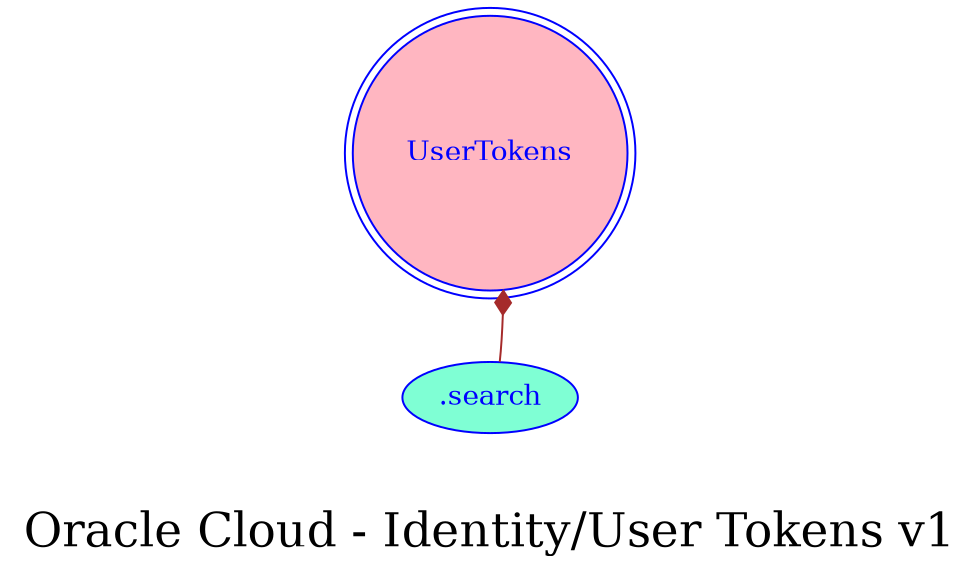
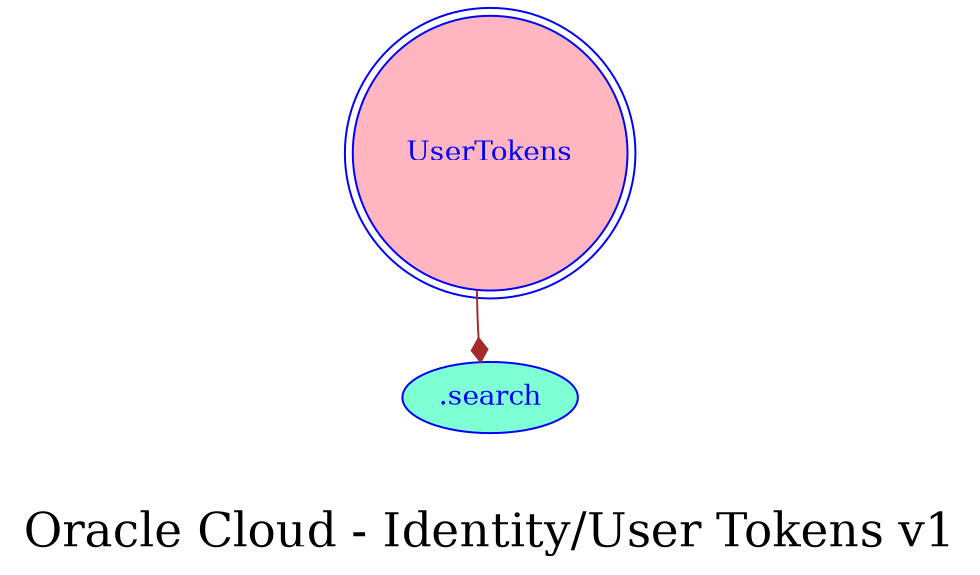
edge ".search" -> "UserTokens": reversed
